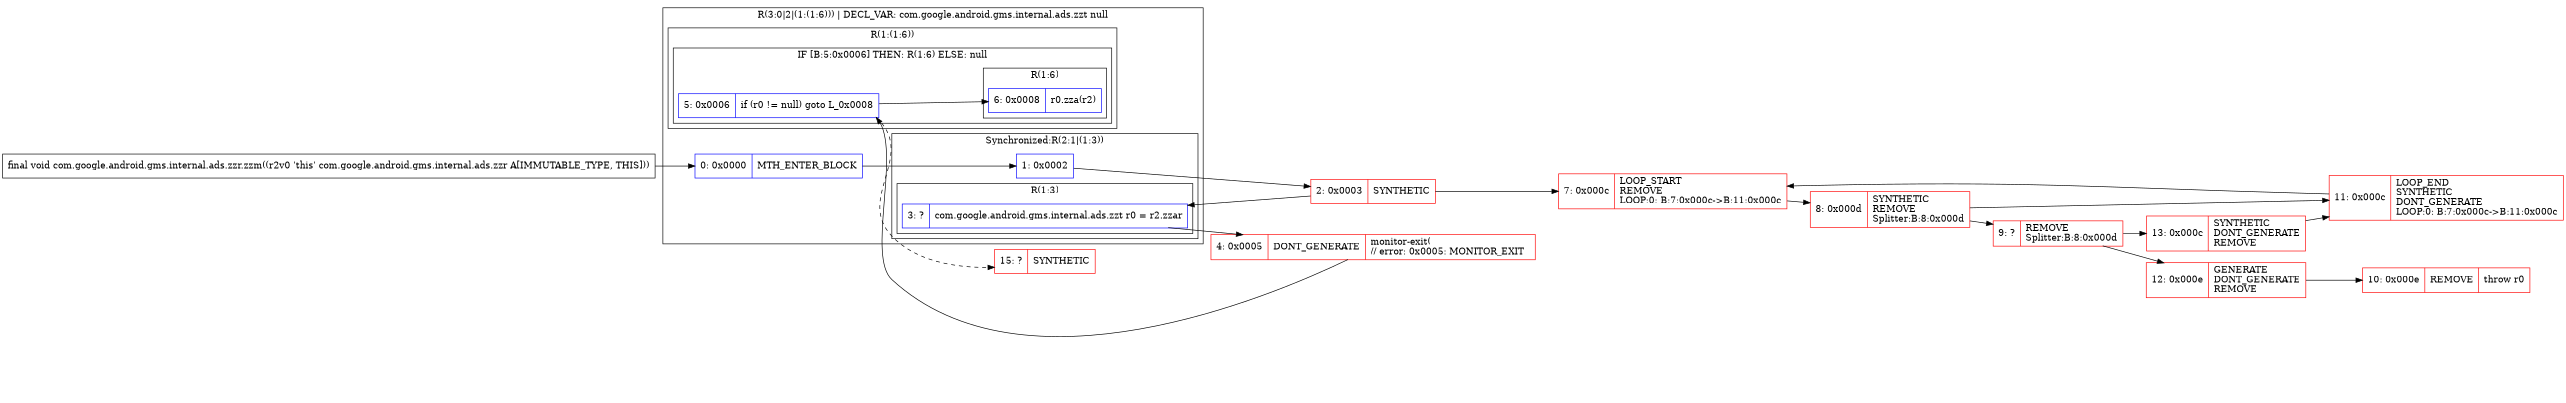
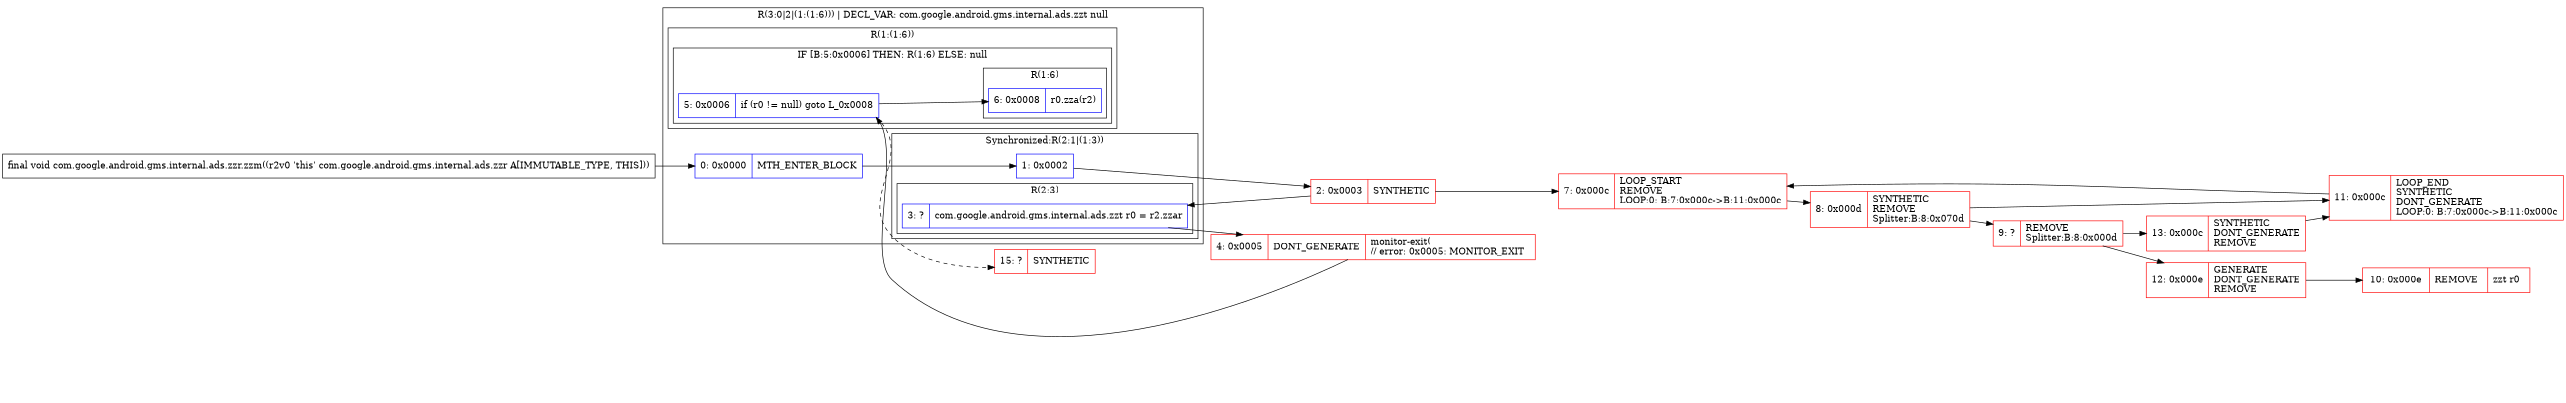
cluster "R(1:3)": label "R(1:3)" -> "R(2:3)"
node "8: 0x000d": text "Splitter:B:8:0x000d" -> "Splitter:B:8:0x070d"
node "10: 0x000e": text "throw r0" -> "zzt r0"
